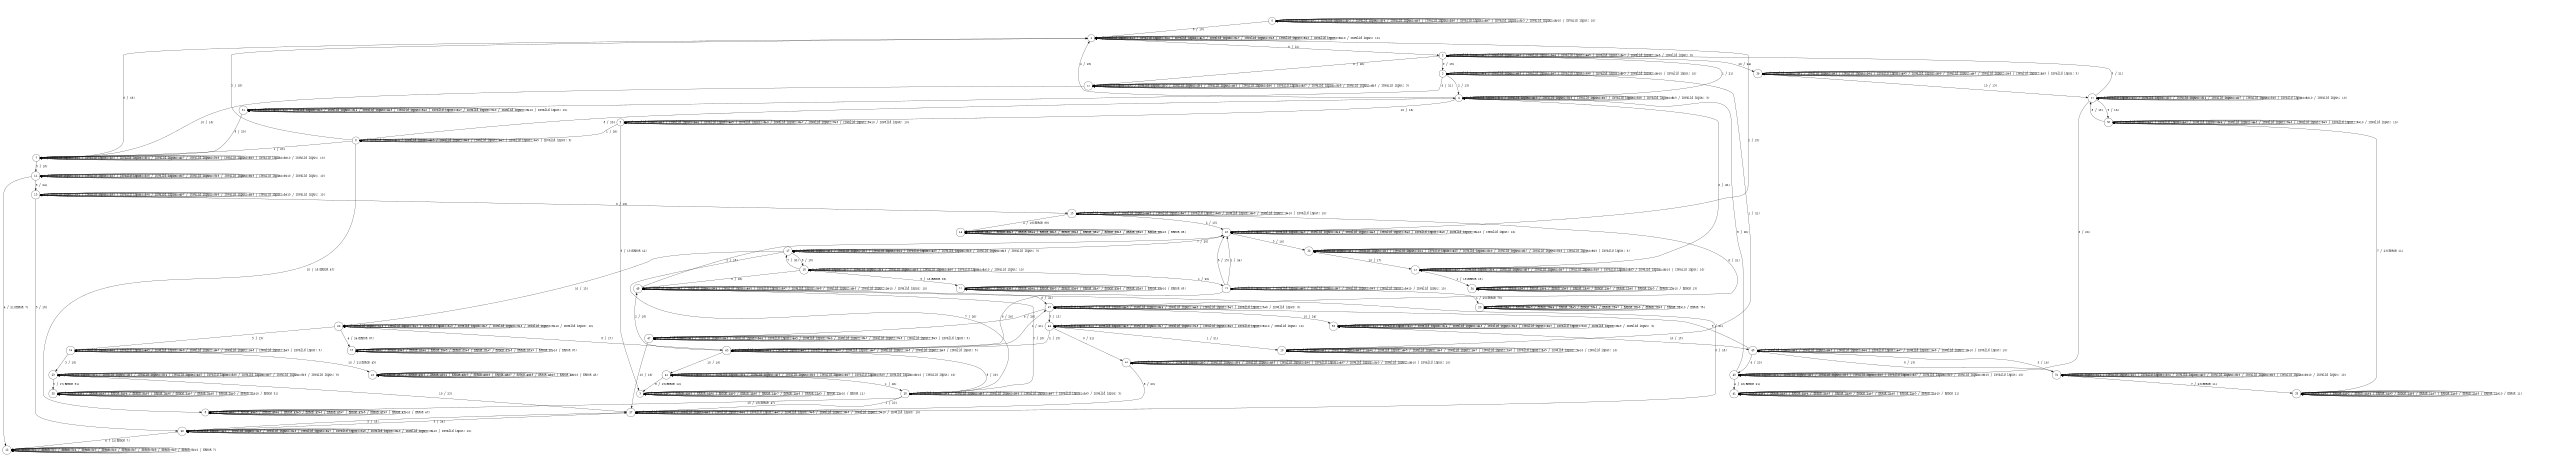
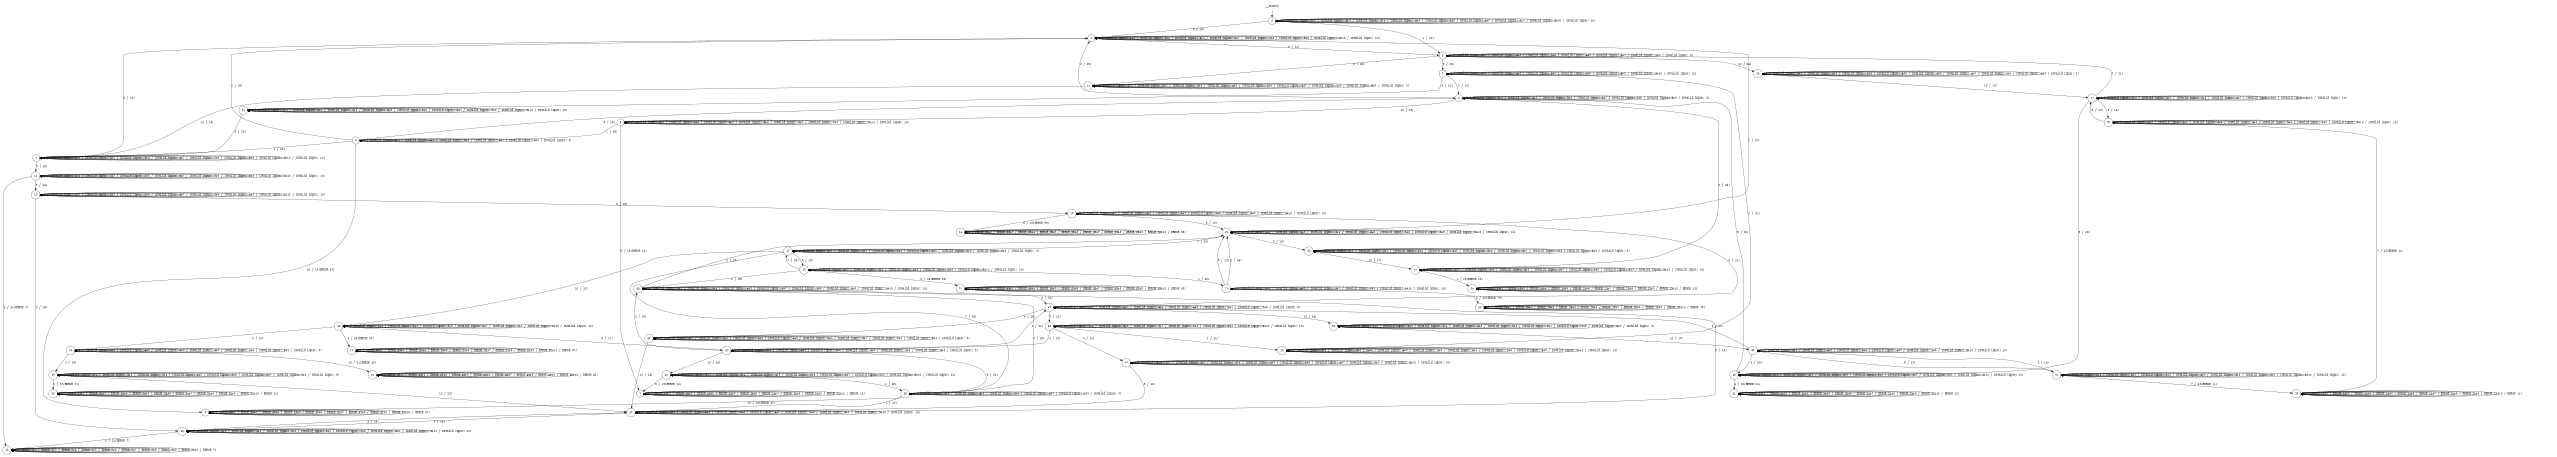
node "__start0": added
edge "4" -> "2": now "0" -> "2"
edge "19" -> "43": removed, label "6 / 26;"
